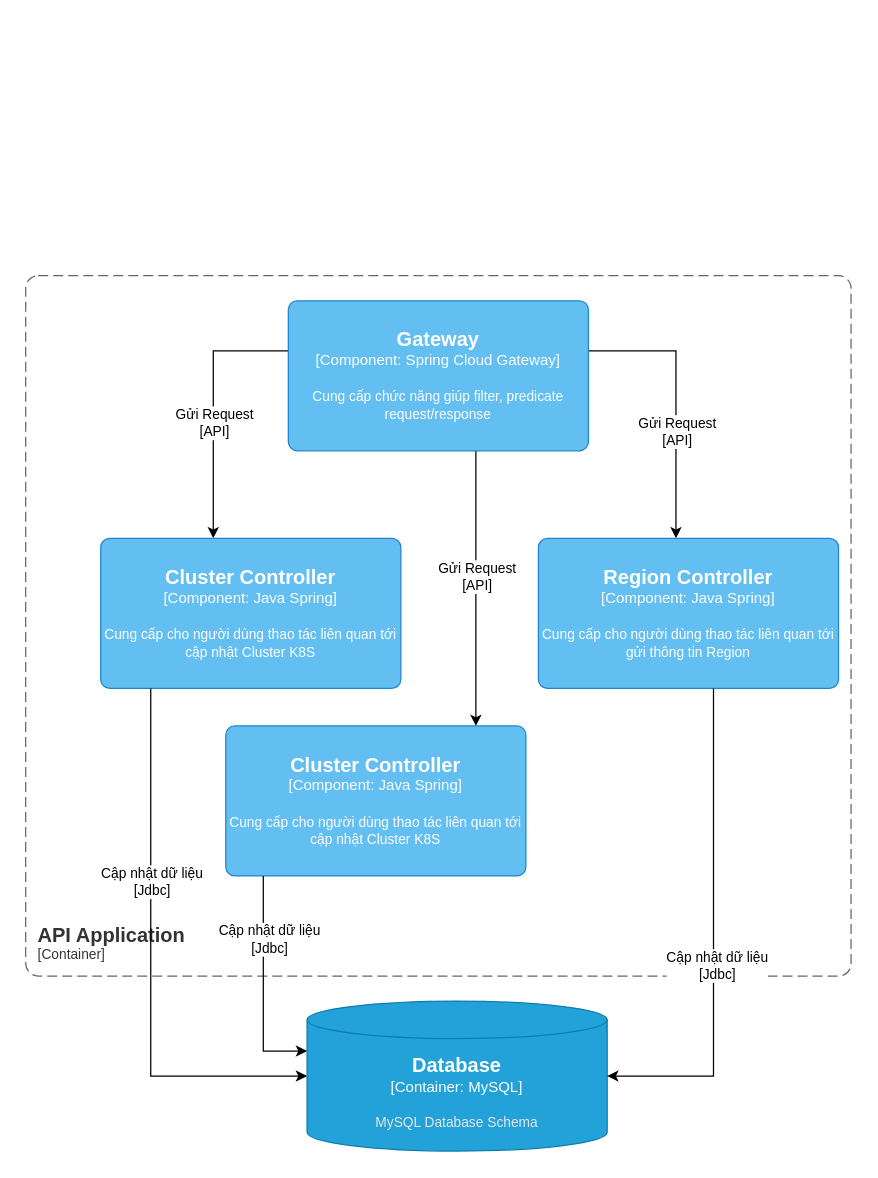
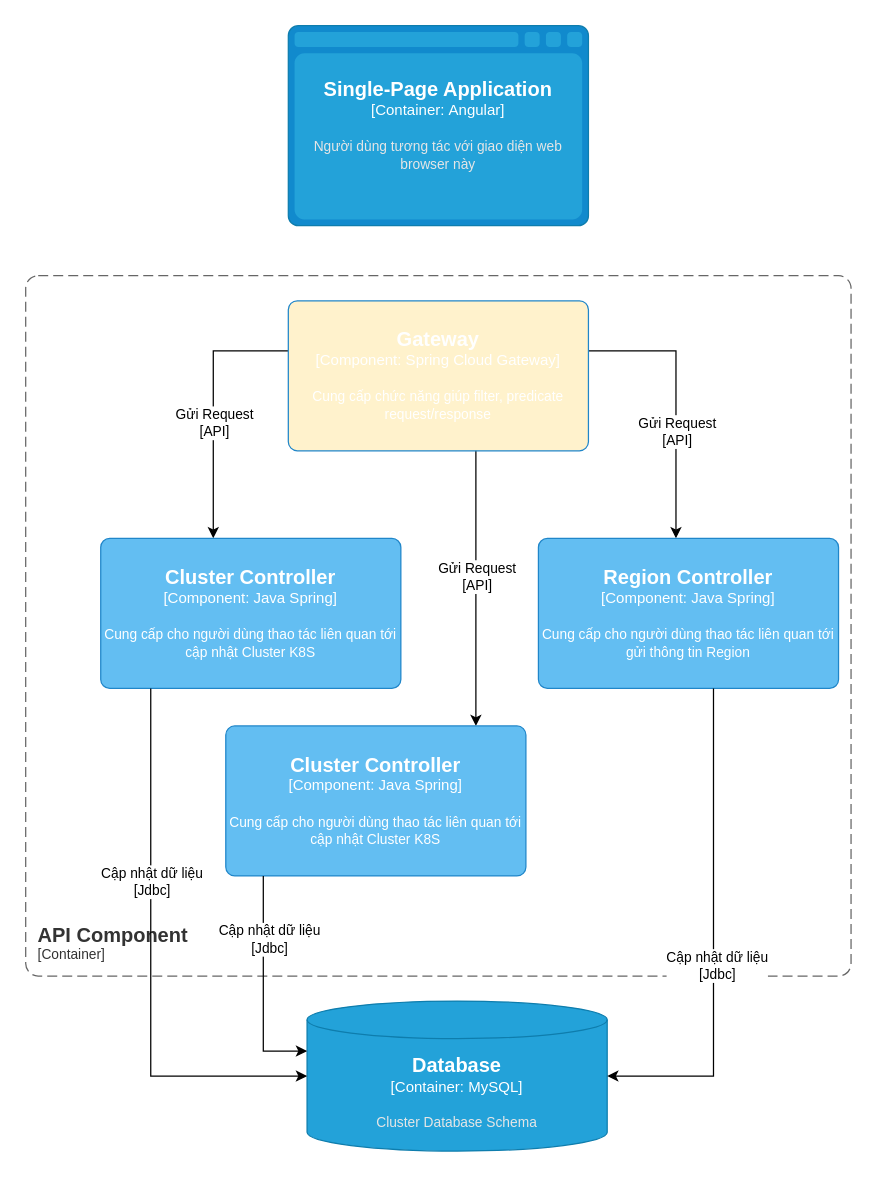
node "Single-Page Application [Container: Angular] Người dùng tương tác với giao diện web browser này": added
node "Gateway [Component: Spring Cloud Gateway] Cung cấp chức năng giúp filter, predicate request/response": fillcolor #63bef2 -> #fff2cc
node "API Application [Container]": label "API Application [Container]" -> "API Component [Container]"
node "Database [Container: MySQL] MySQL Database Schema": label "Database [Container: MySQL] MySQL Database Schema" -> "Database [Container: MySQL] Cluster Database Schema"
